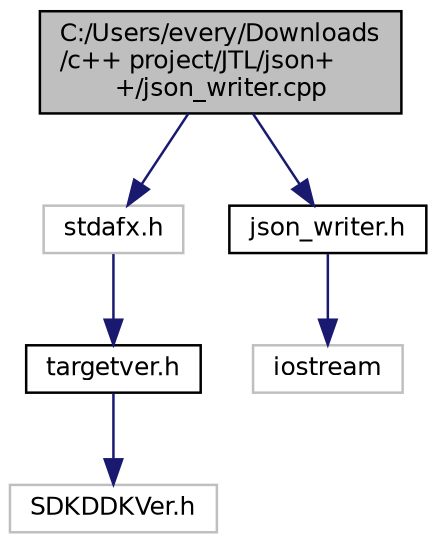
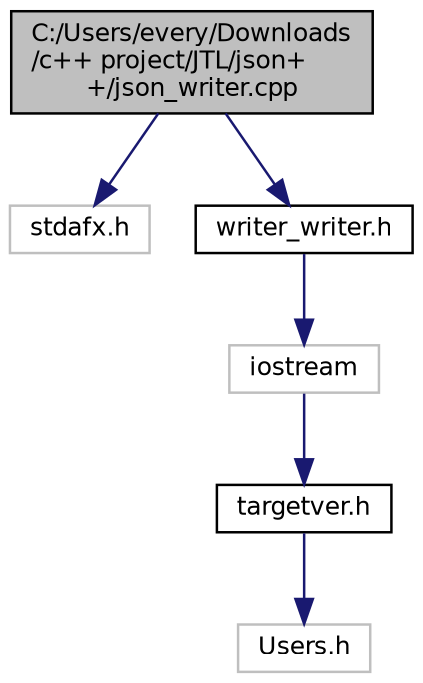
node "json_writer.h": label "json_writer.h" -> "writer_writer.h"
edge "stdafx.h" -> "targetver.h": now "iostream" -> "targetver.h"
node "SDKDDKVer.h": label "SDKDDKVer.h" -> "Users.h"
